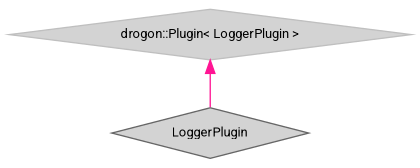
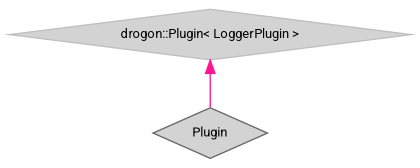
node "LoggerPlugin": label "LoggerPlugin" -> "Plugin"
